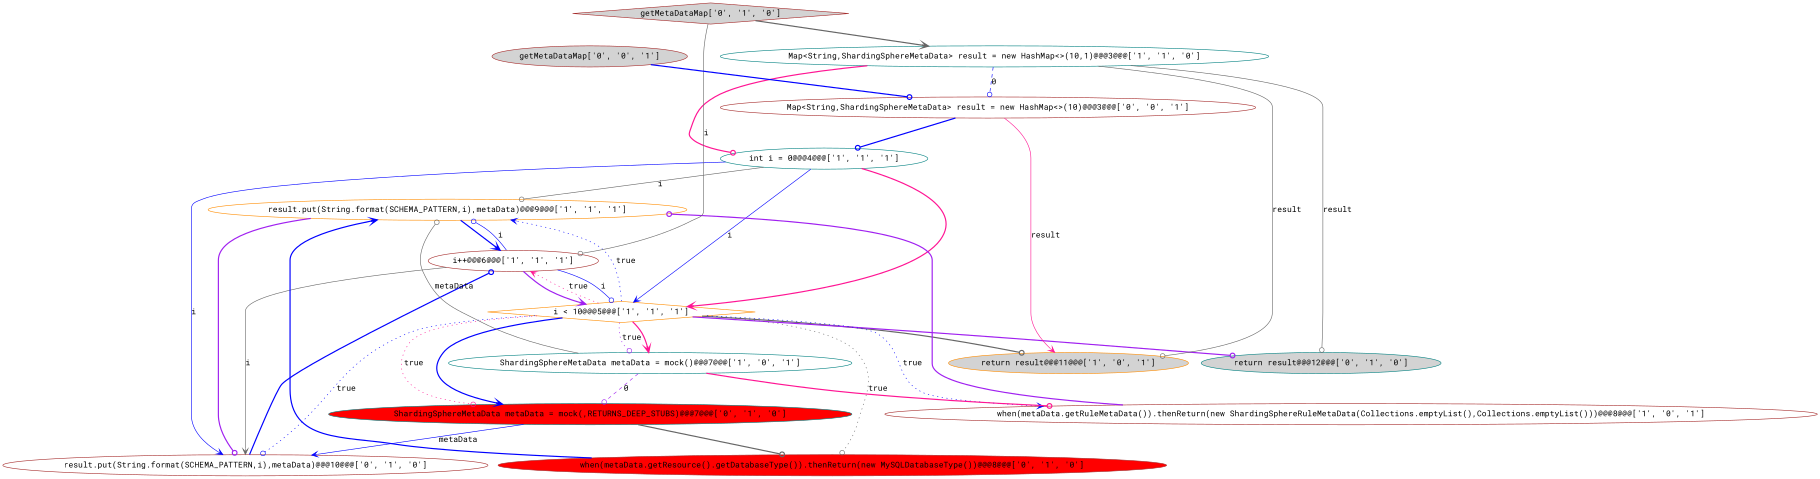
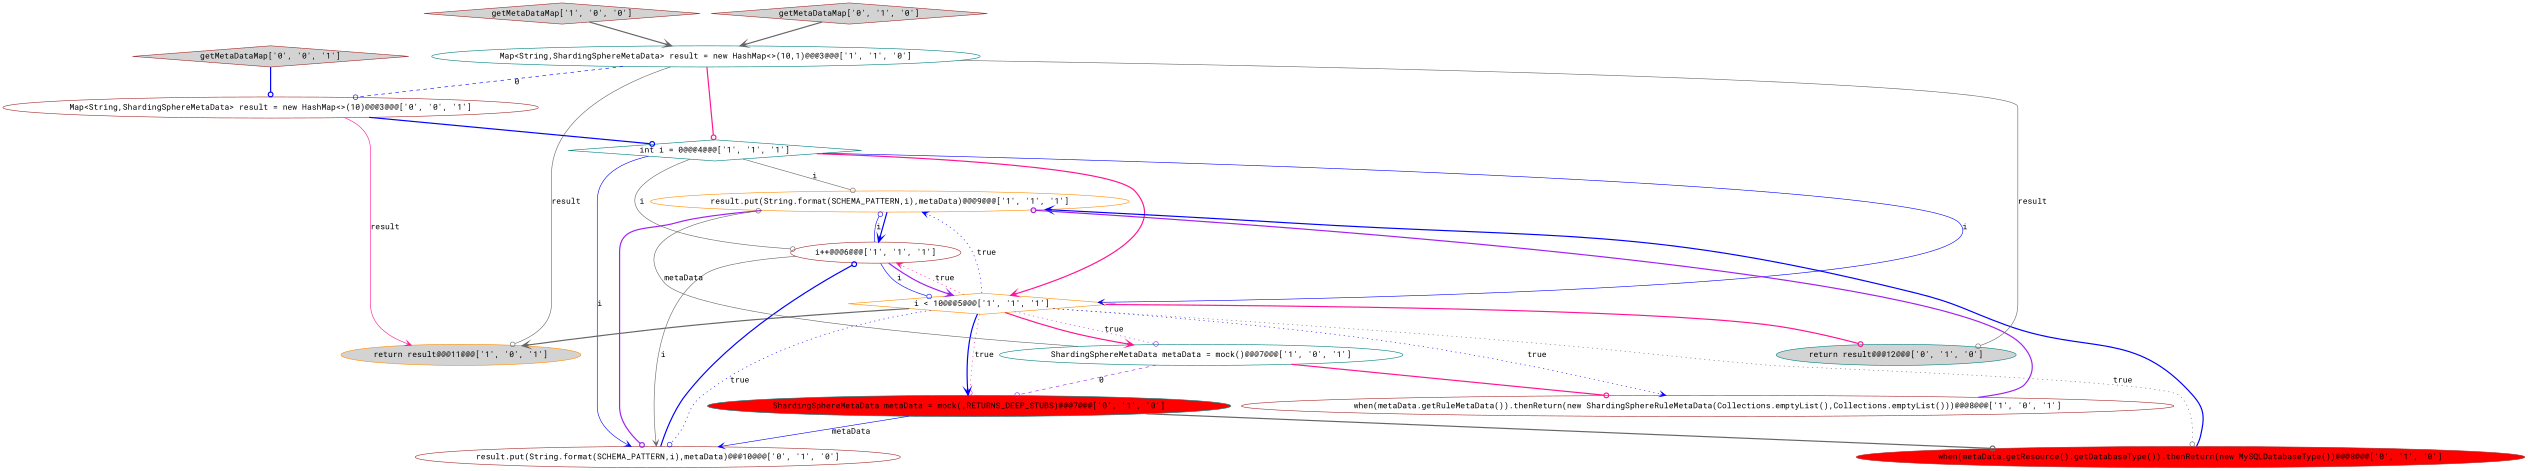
node "getMetaDataMap['1', '0', '0']": added
node "getMetaDataMap['0', '0', '1']": shape ellipse -> diamond
node "int i = 0@@@4@@@['1', '1', '1']": shape ellipse -> diamond
edge "getMetaDataMap['0', '1', '0']" -> "i++@@@6@@@['1', '1', '1']": now "int i = 0@@@4@@@['1', '1', '1']" -> "i++@@@6@@@['1', '1', '1']"
edge "i < 10@@@5@@@['1', '1', '1']" -> "return result@@@12@@@['0', '1', '0']": color purple -> deeppink
edge "i < 10@@@5@@@['1', '1', '1']" -> "return result@@@11@@@['1', '0', '1']": arrowhead odot -> vee
